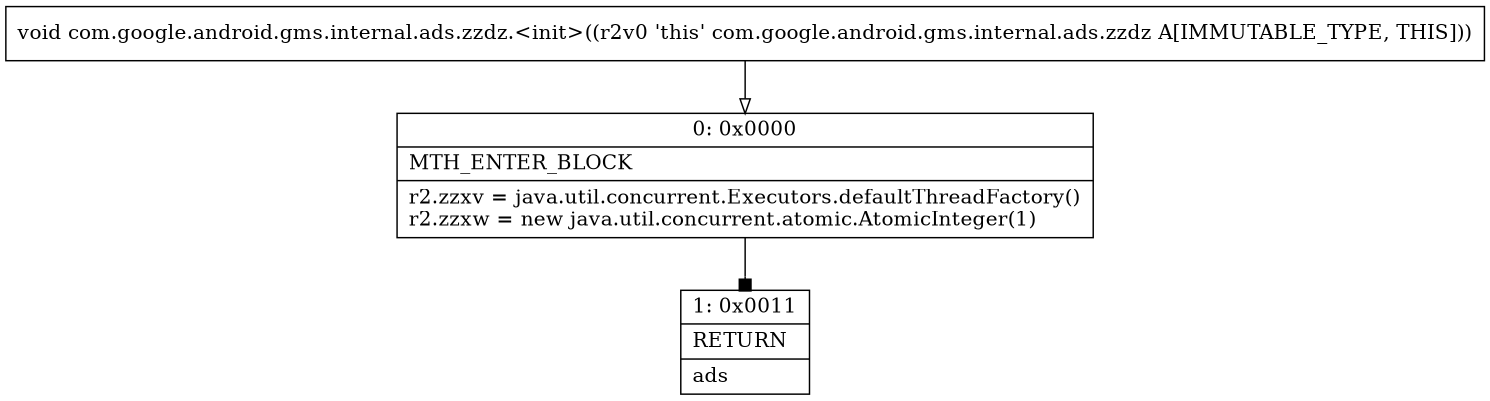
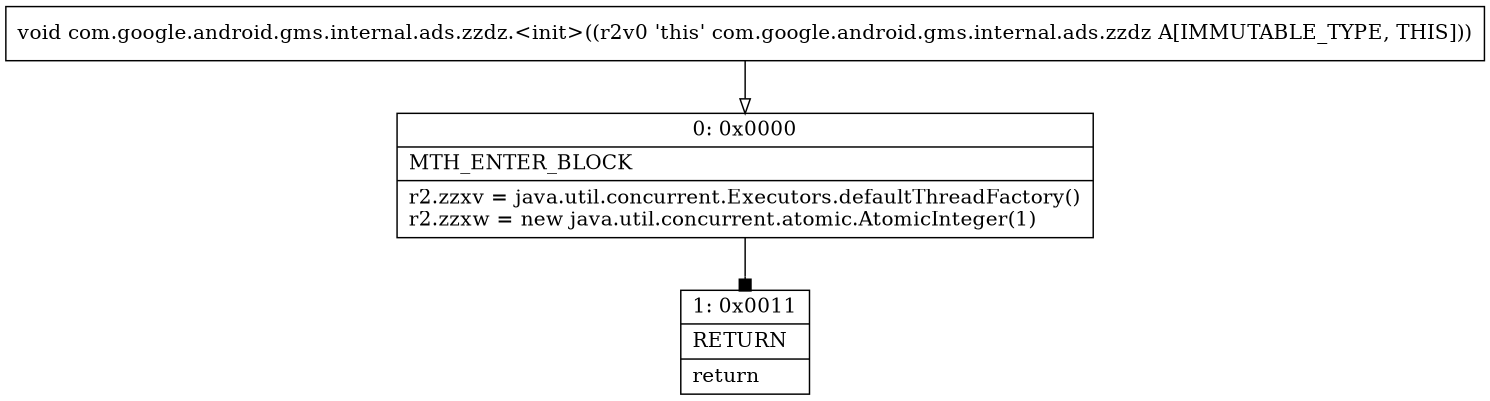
node "1: 0x0011": text "ads" -> "return"
